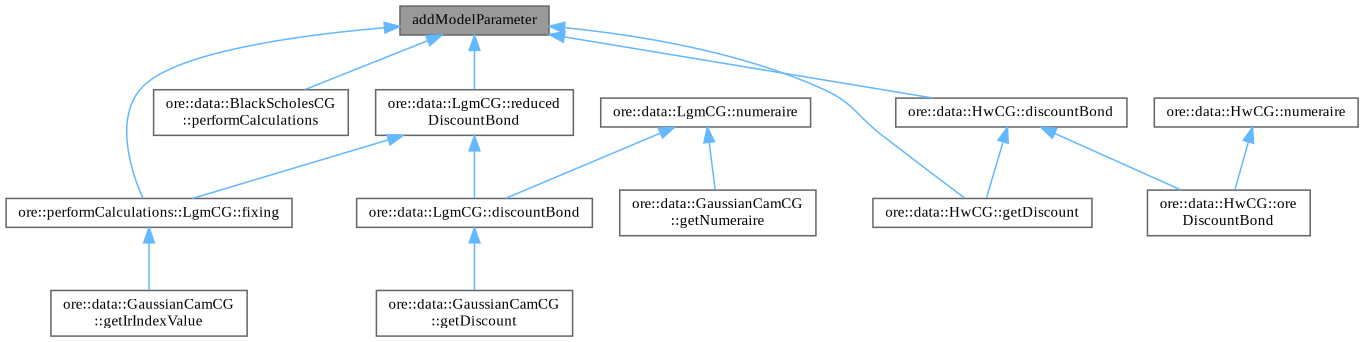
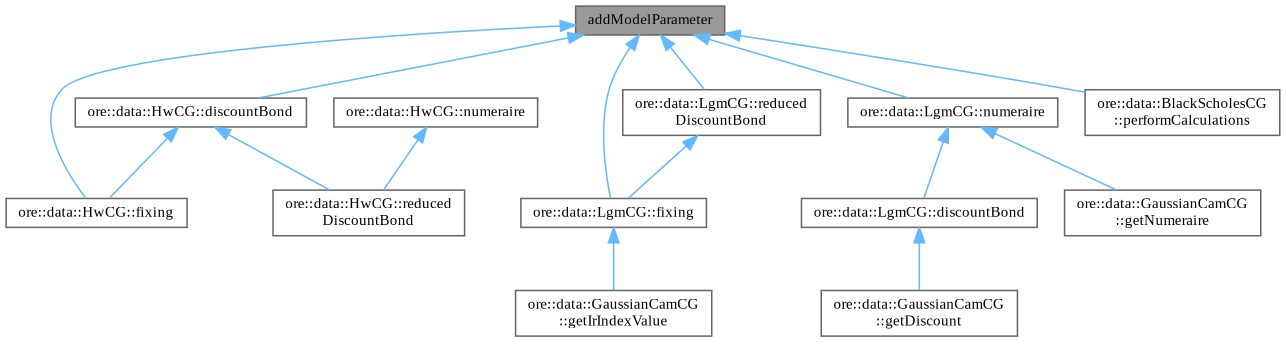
edge "ore::data::LgmCG::numeraire" -> "addModelParameter": added
edge "ore::data::LgmCG::discountBond" -> "ore::data::LgmCG::reduced DiscountBond": removed
node "ore::performCalculations::LgmCG::fixing": label "ore::performCalculations::LgmCG::fixing" -> "ore::data::LgmCG::fixing"
node "ore::data::HwCG::getDiscount": label "ore::data::HwCG::getDiscount" -> "ore::data::HwCG::fixing"
node "ore::data::HwCG::ore DiscountBond": label "ore::data::HwCG::ore DiscountBond" -> "ore::data::HwCG::reduced DiscountBond"
